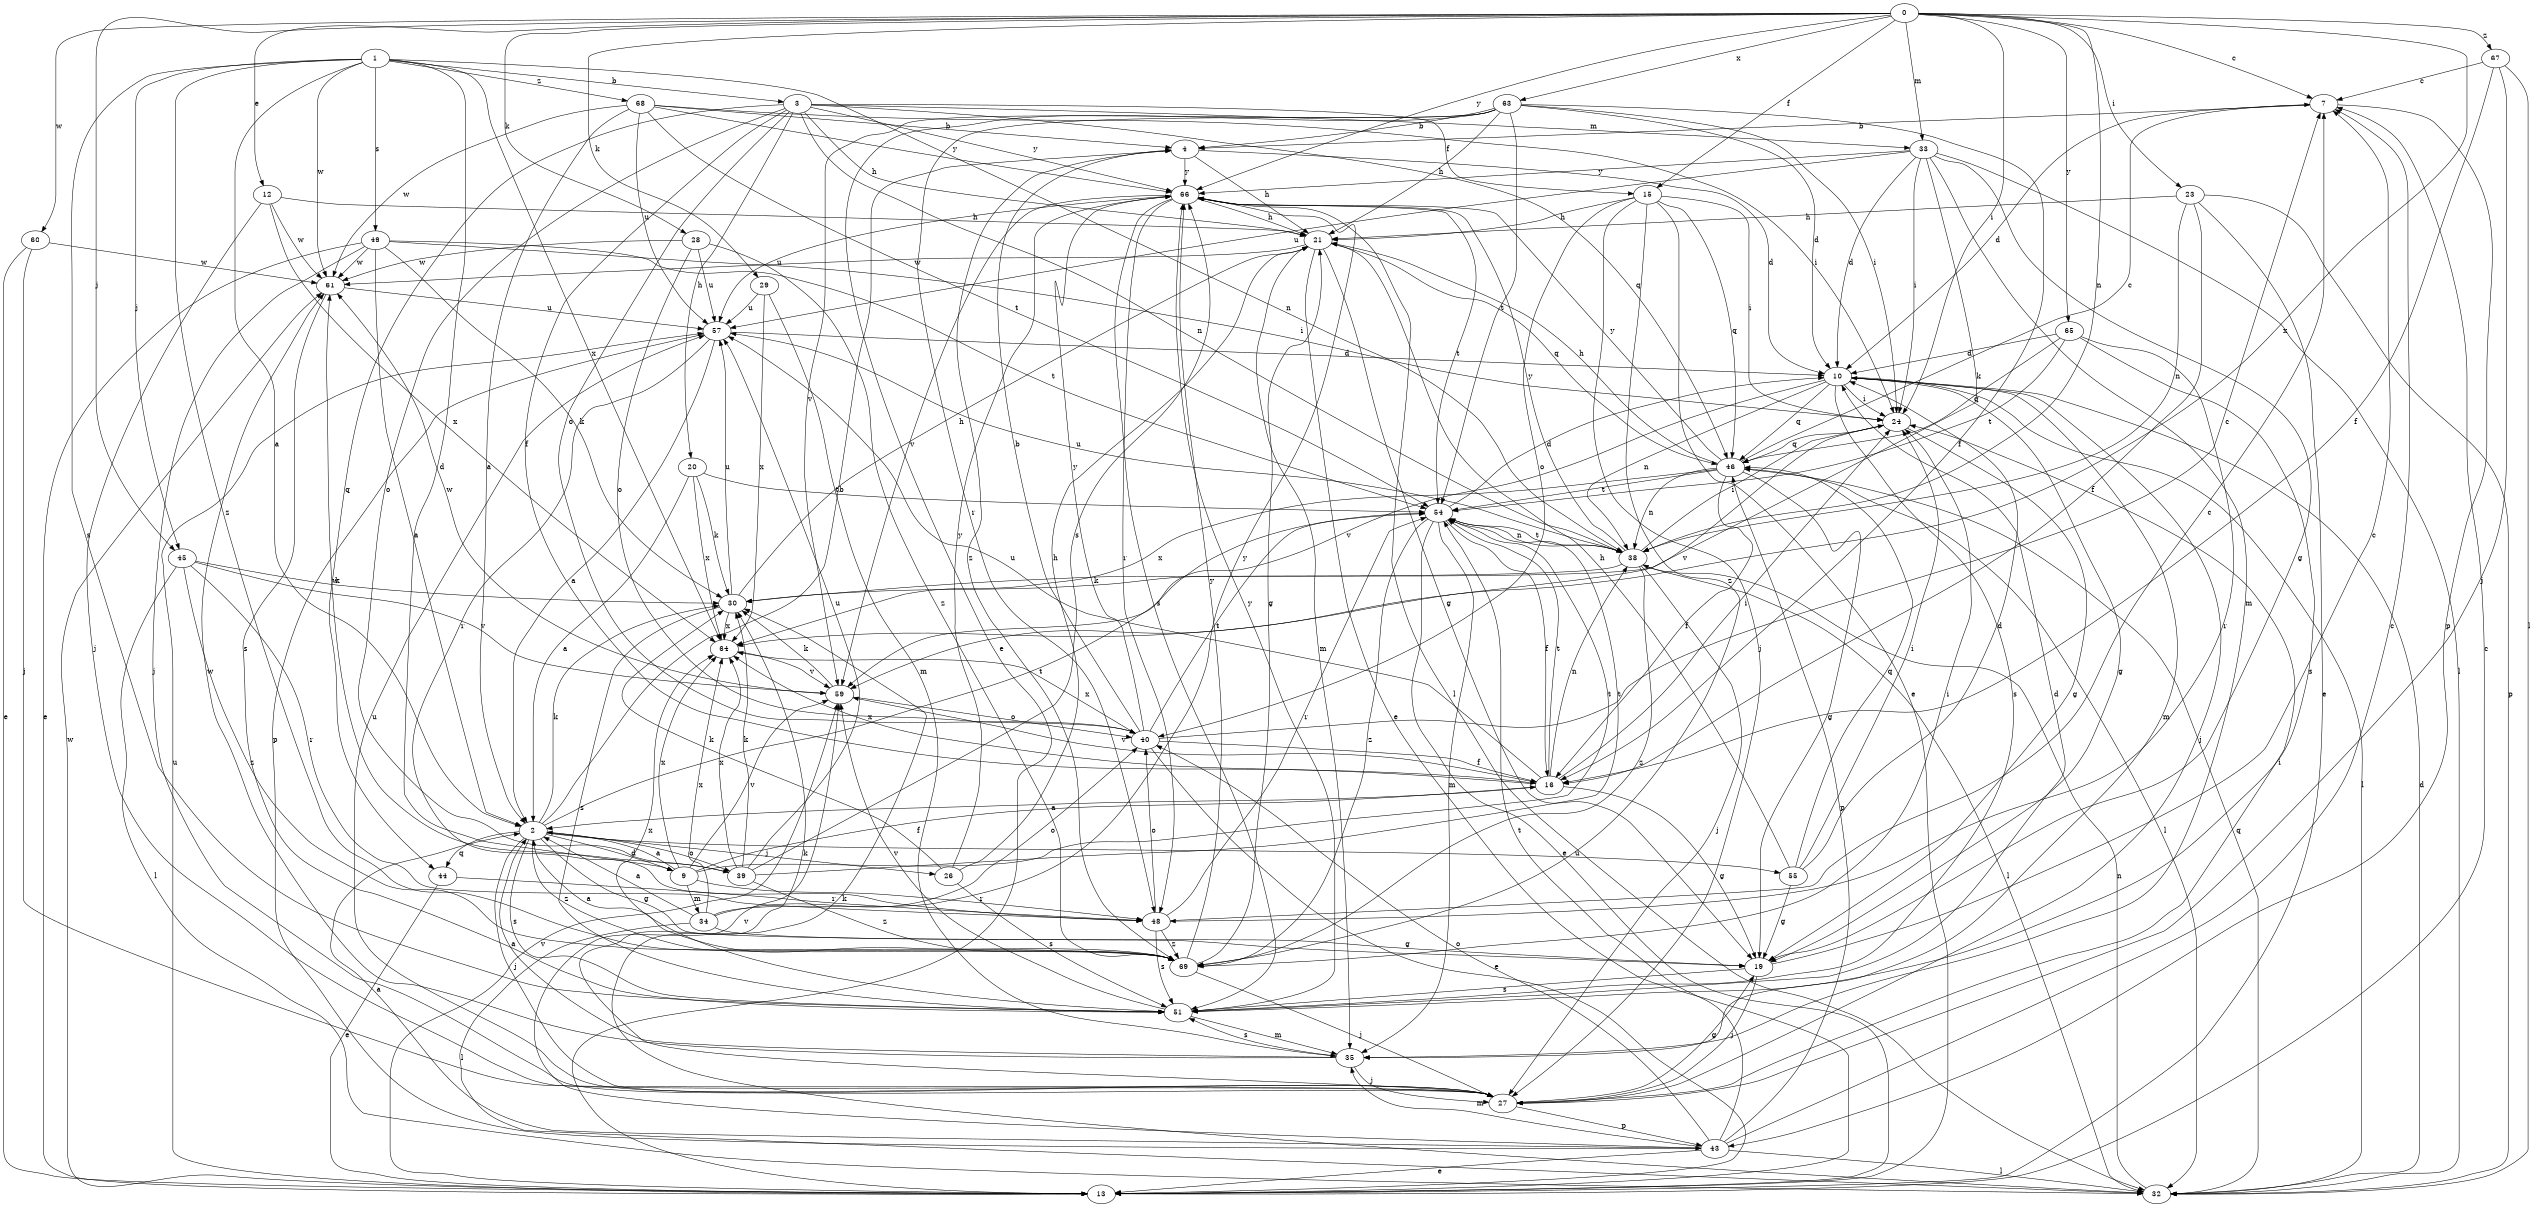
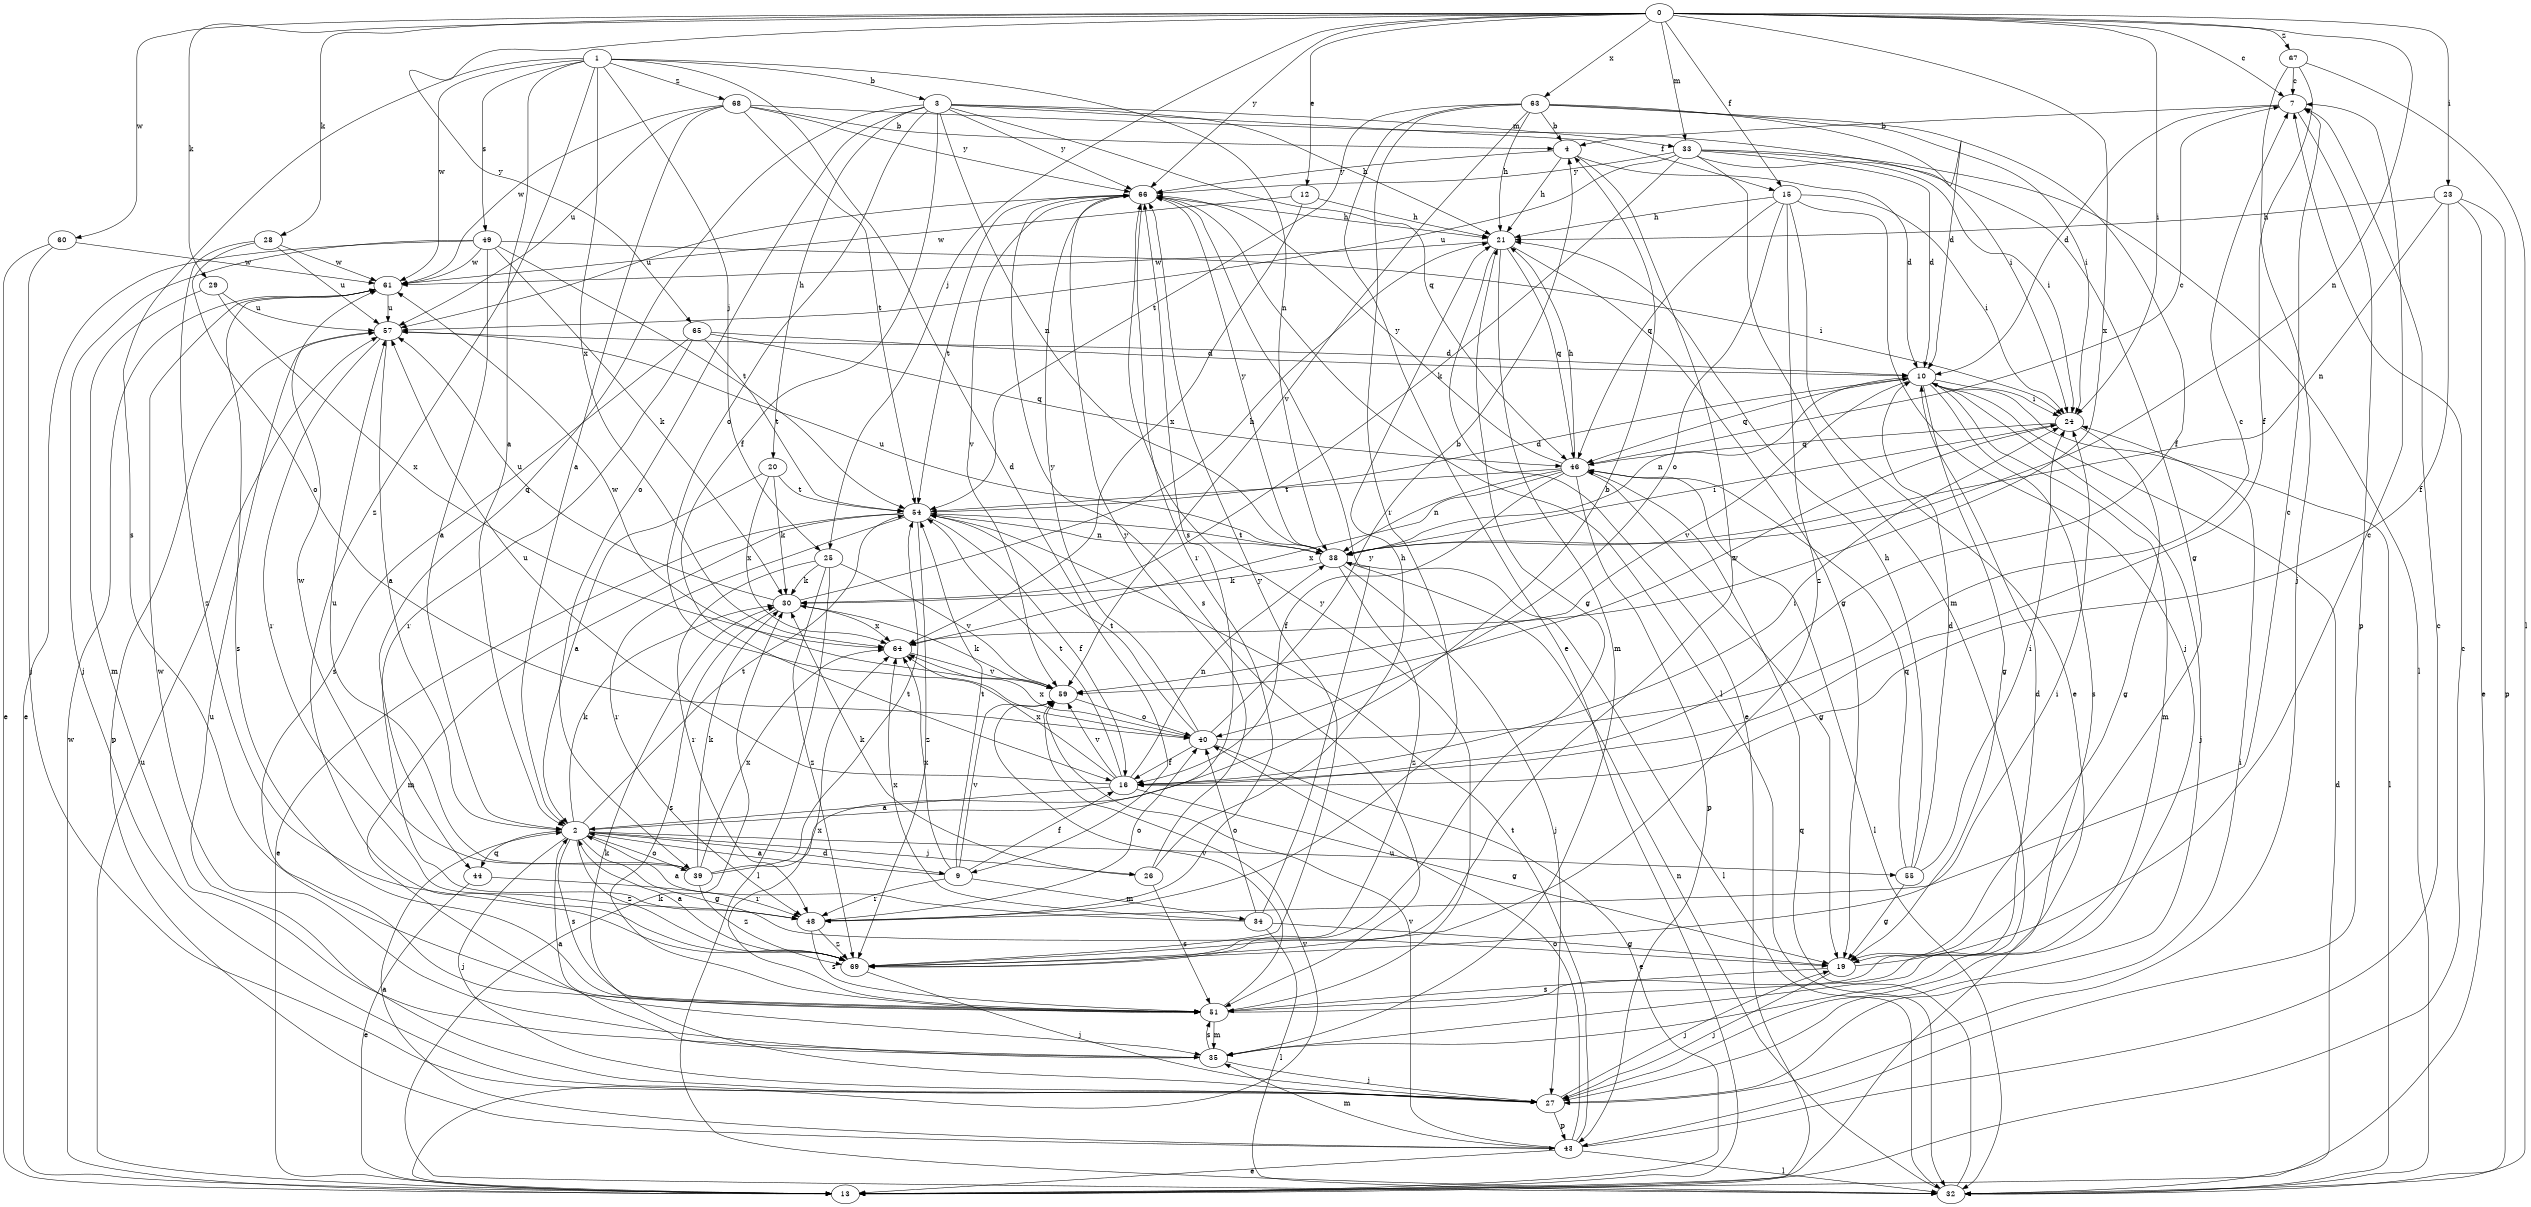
node "45": label "45" -> "25"
edge "48" -> "54": reversed
edge "43" -> "46": reversed
edge "27" -> "19": label "g" -> "j"
edge "12" -> "27": removed, label "j"
